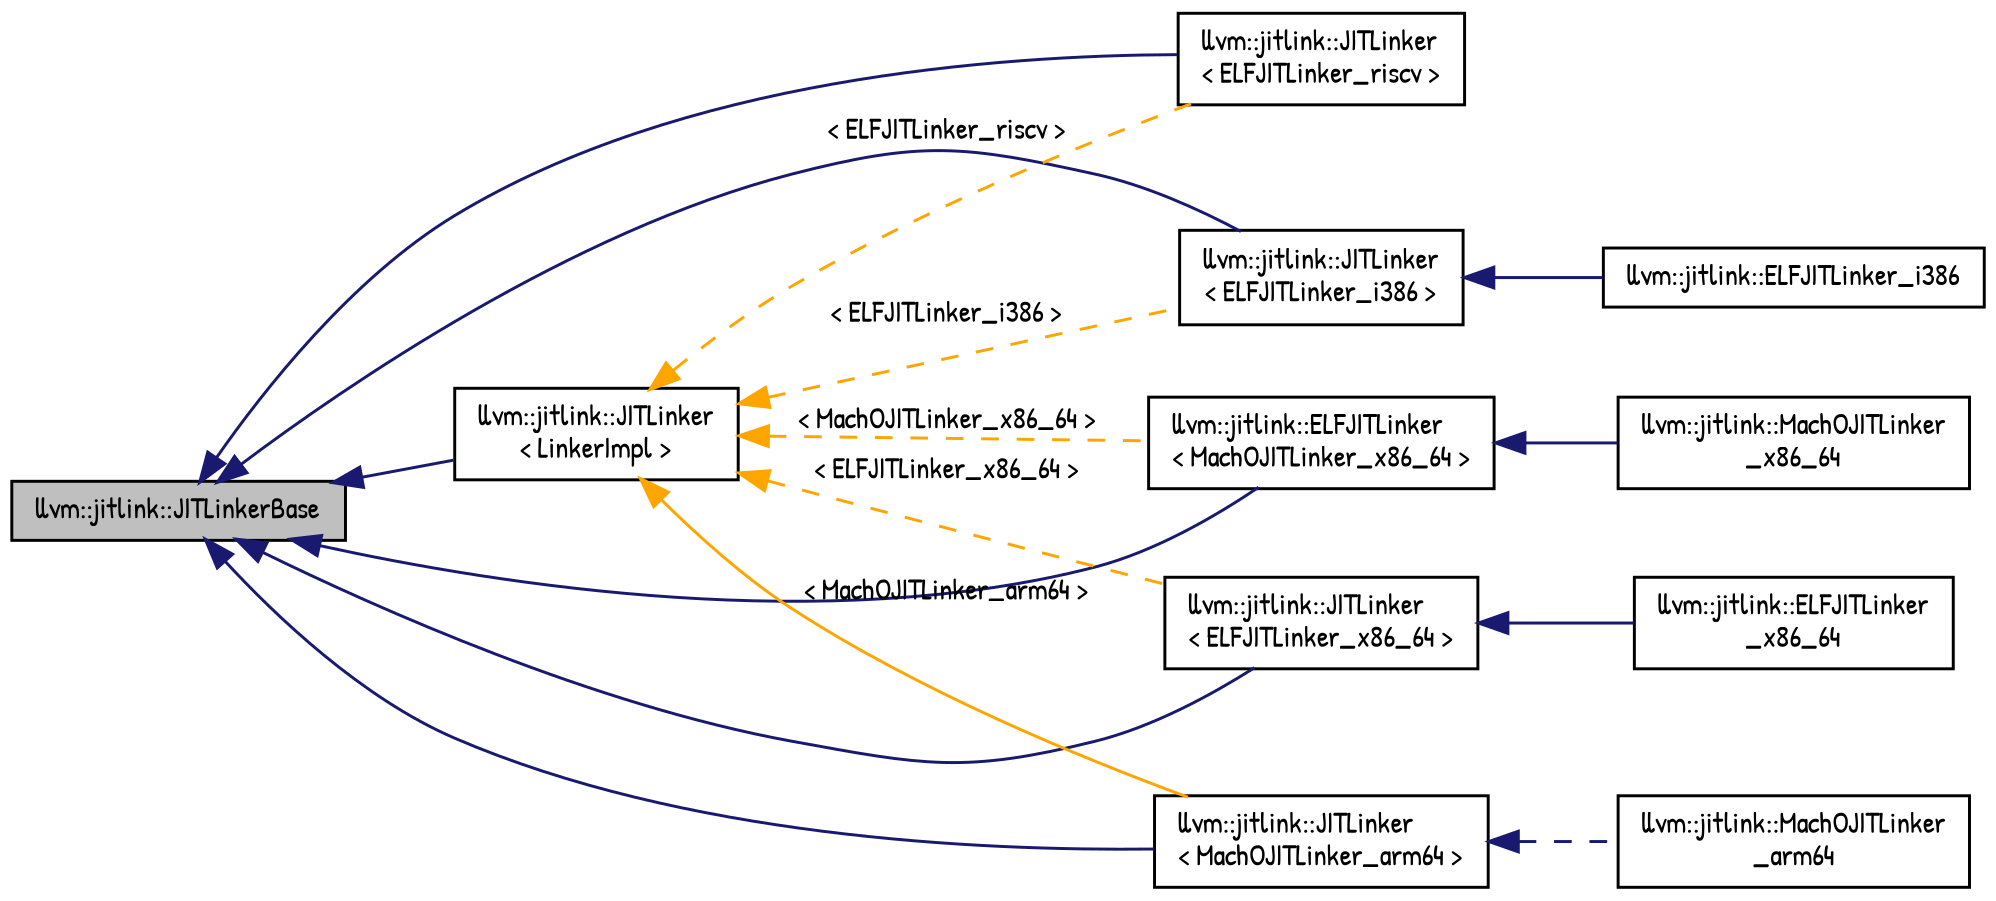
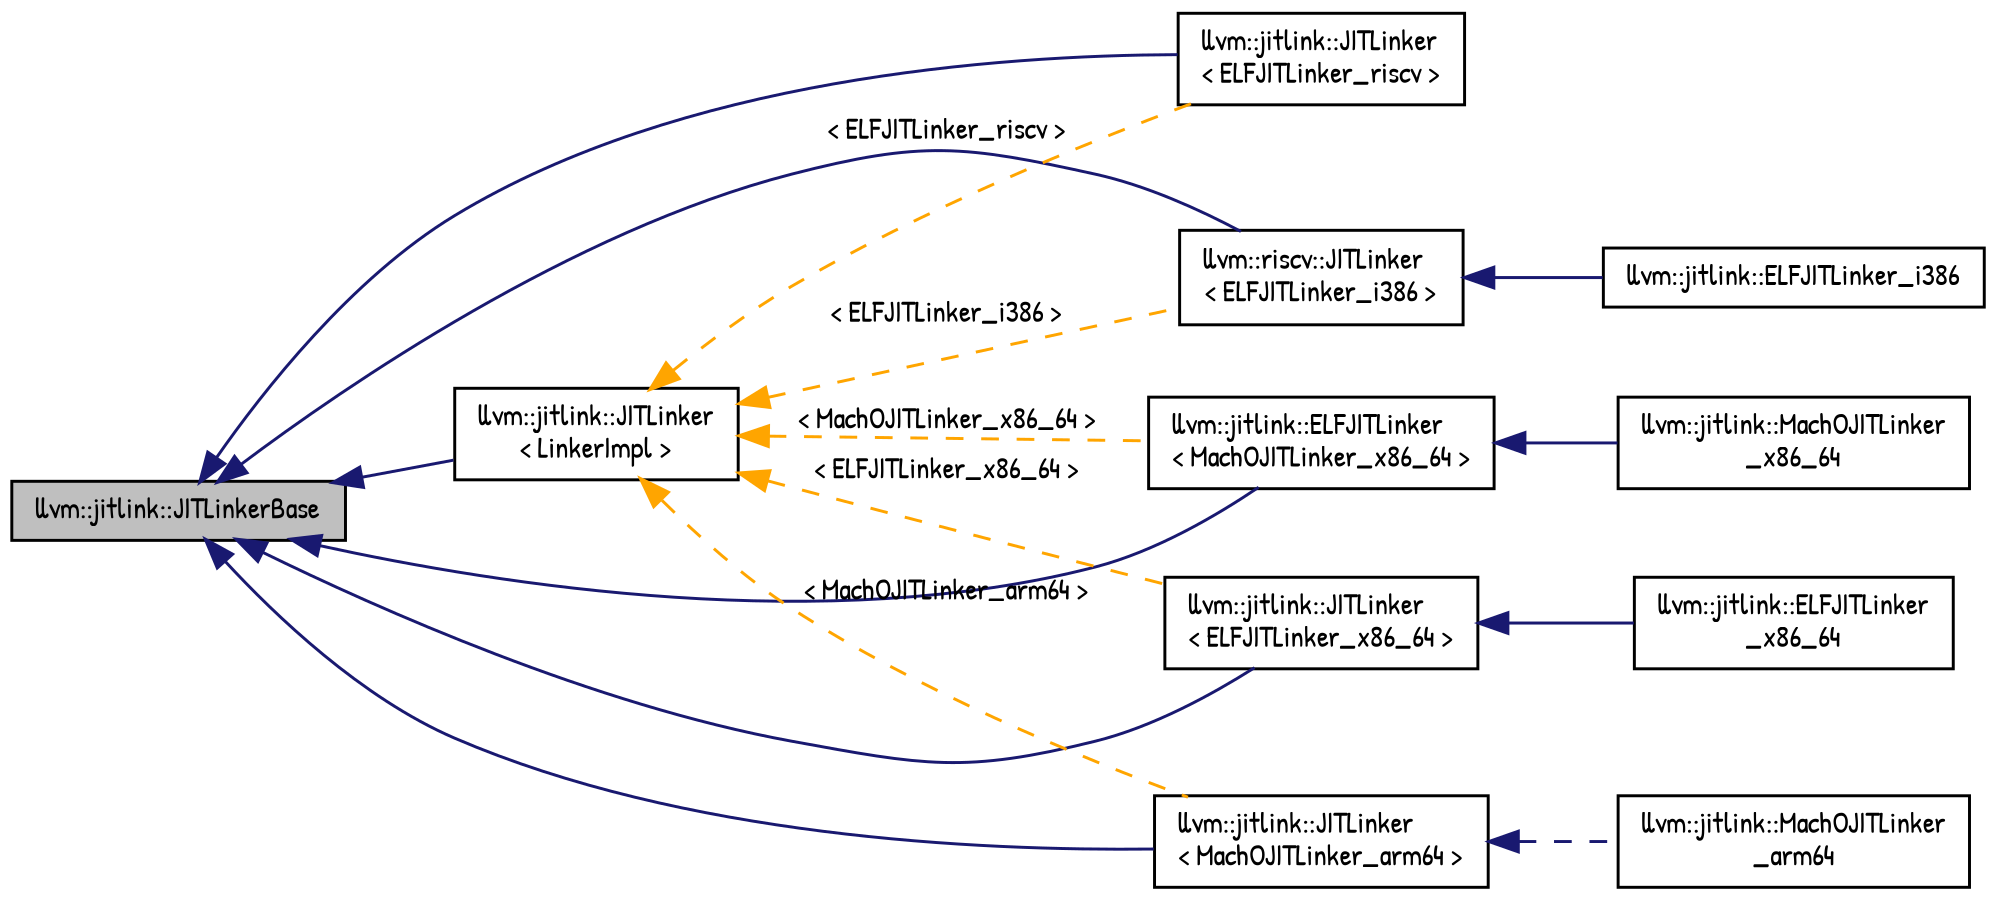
node "llvm::jitlink::JITLinker < ELFJITLinker_i386 >": label "llvm::jitlink::JITLinker < ELFJITLinker_i386 >" -> "llvm::riscv::JITLinker < ELFJITLinker_i386 >"
edge "llvm::jitlink::JITLinker < MachOJITLinker_arm64 >" -> "llvm::jitlink::JITLinker < LinkerImpl >": style solid -> dashed
